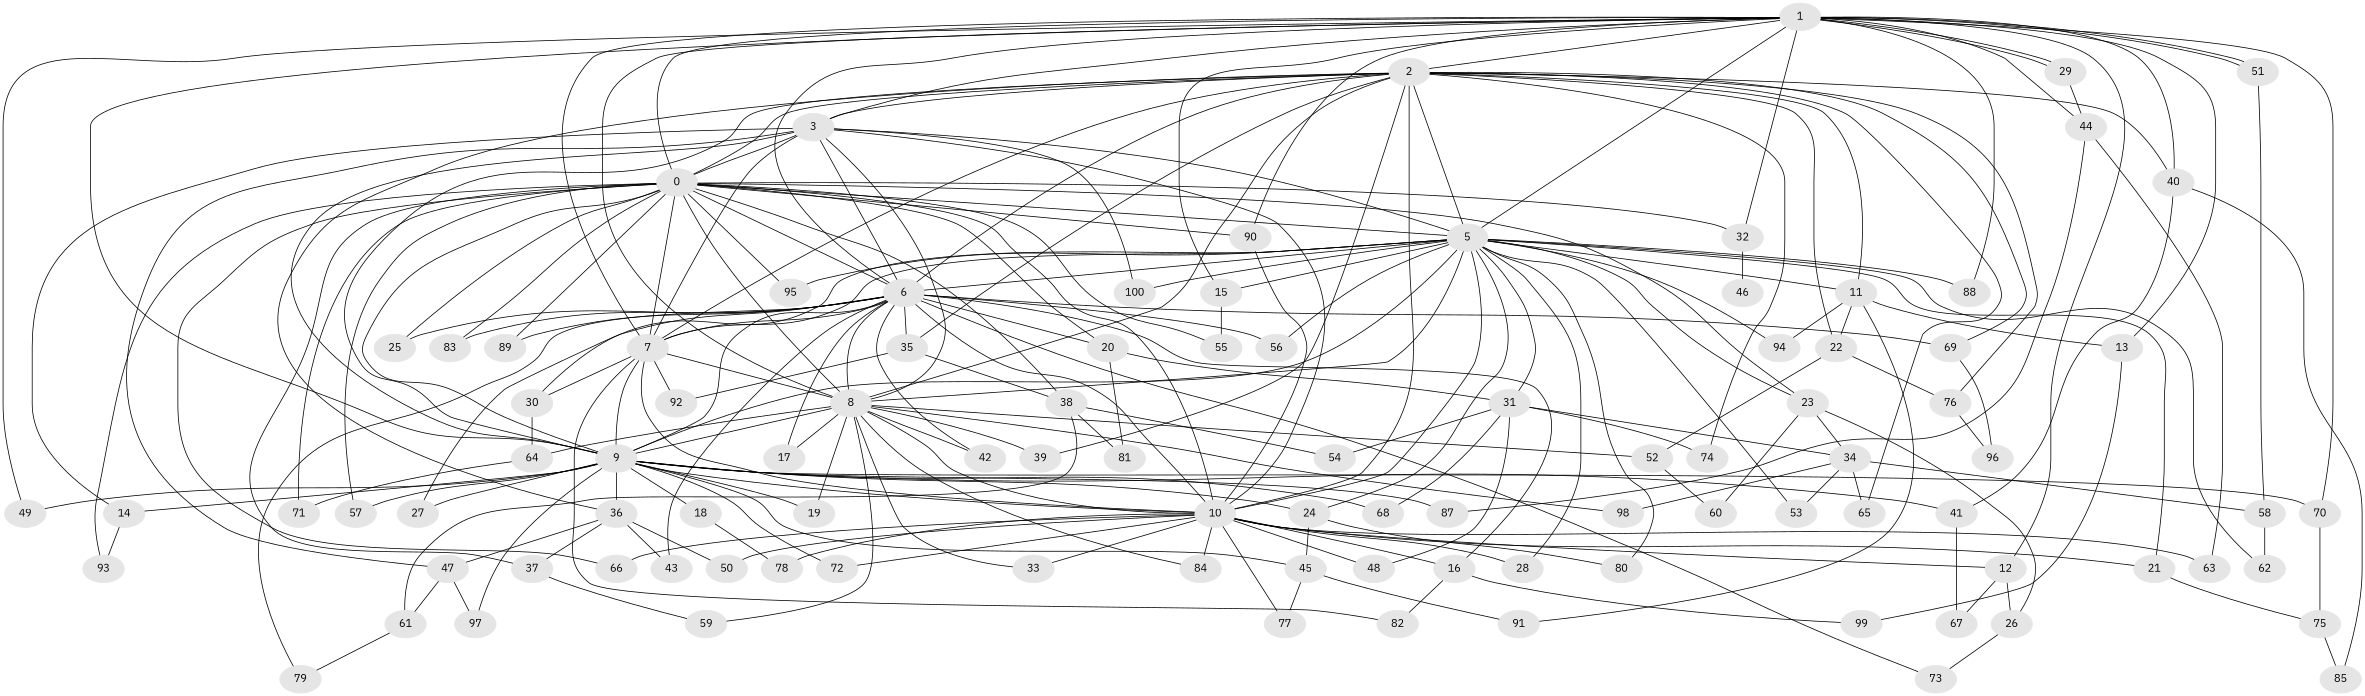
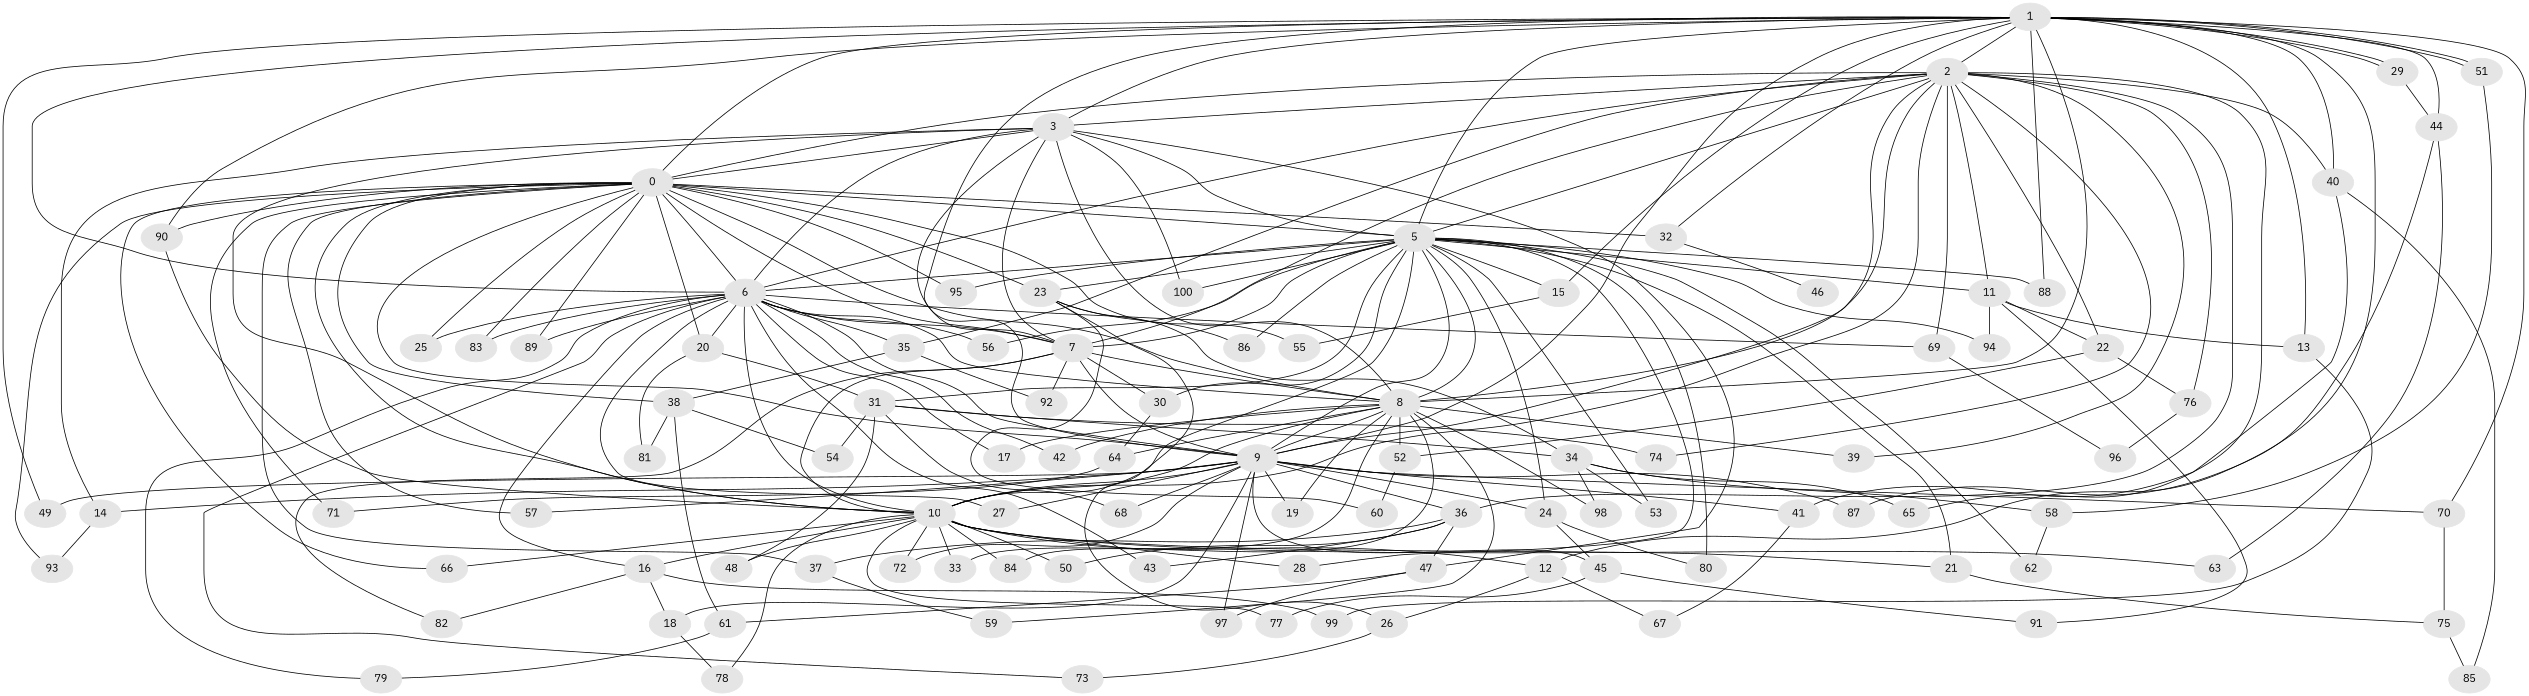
node "86": added
edge "16" -- "18": added
